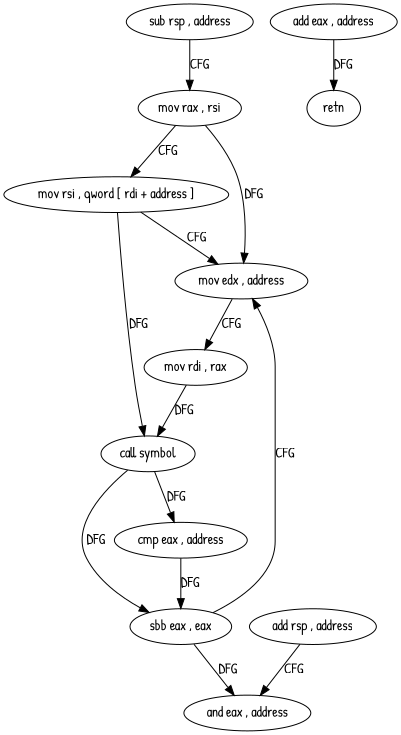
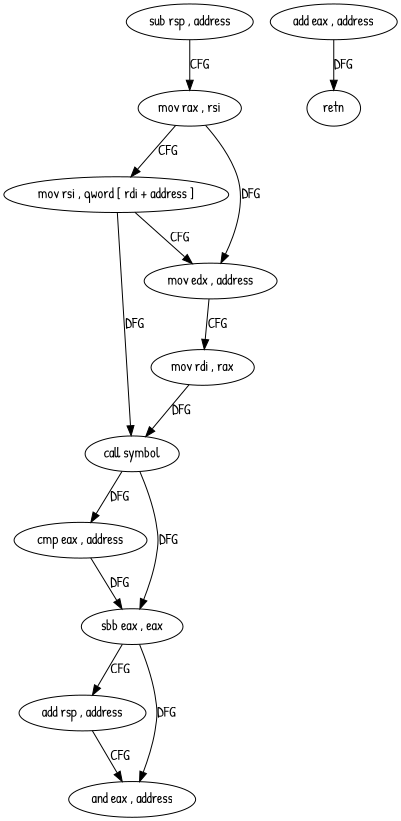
edge "sbb eax , eax" -> "mov edx , address": now "sbb eax , eax" -> "add rsp , address"
